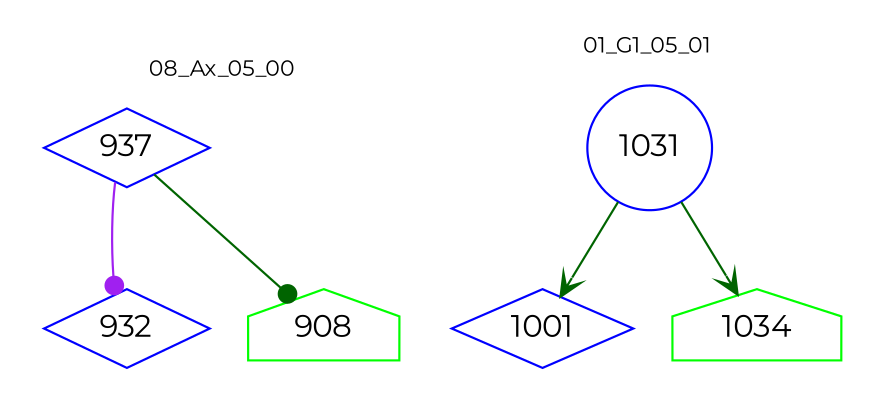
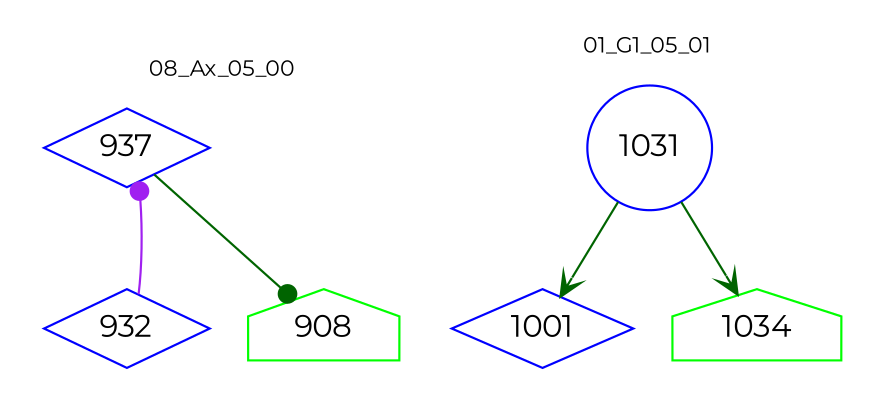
edge "937" -> "932": reversed
